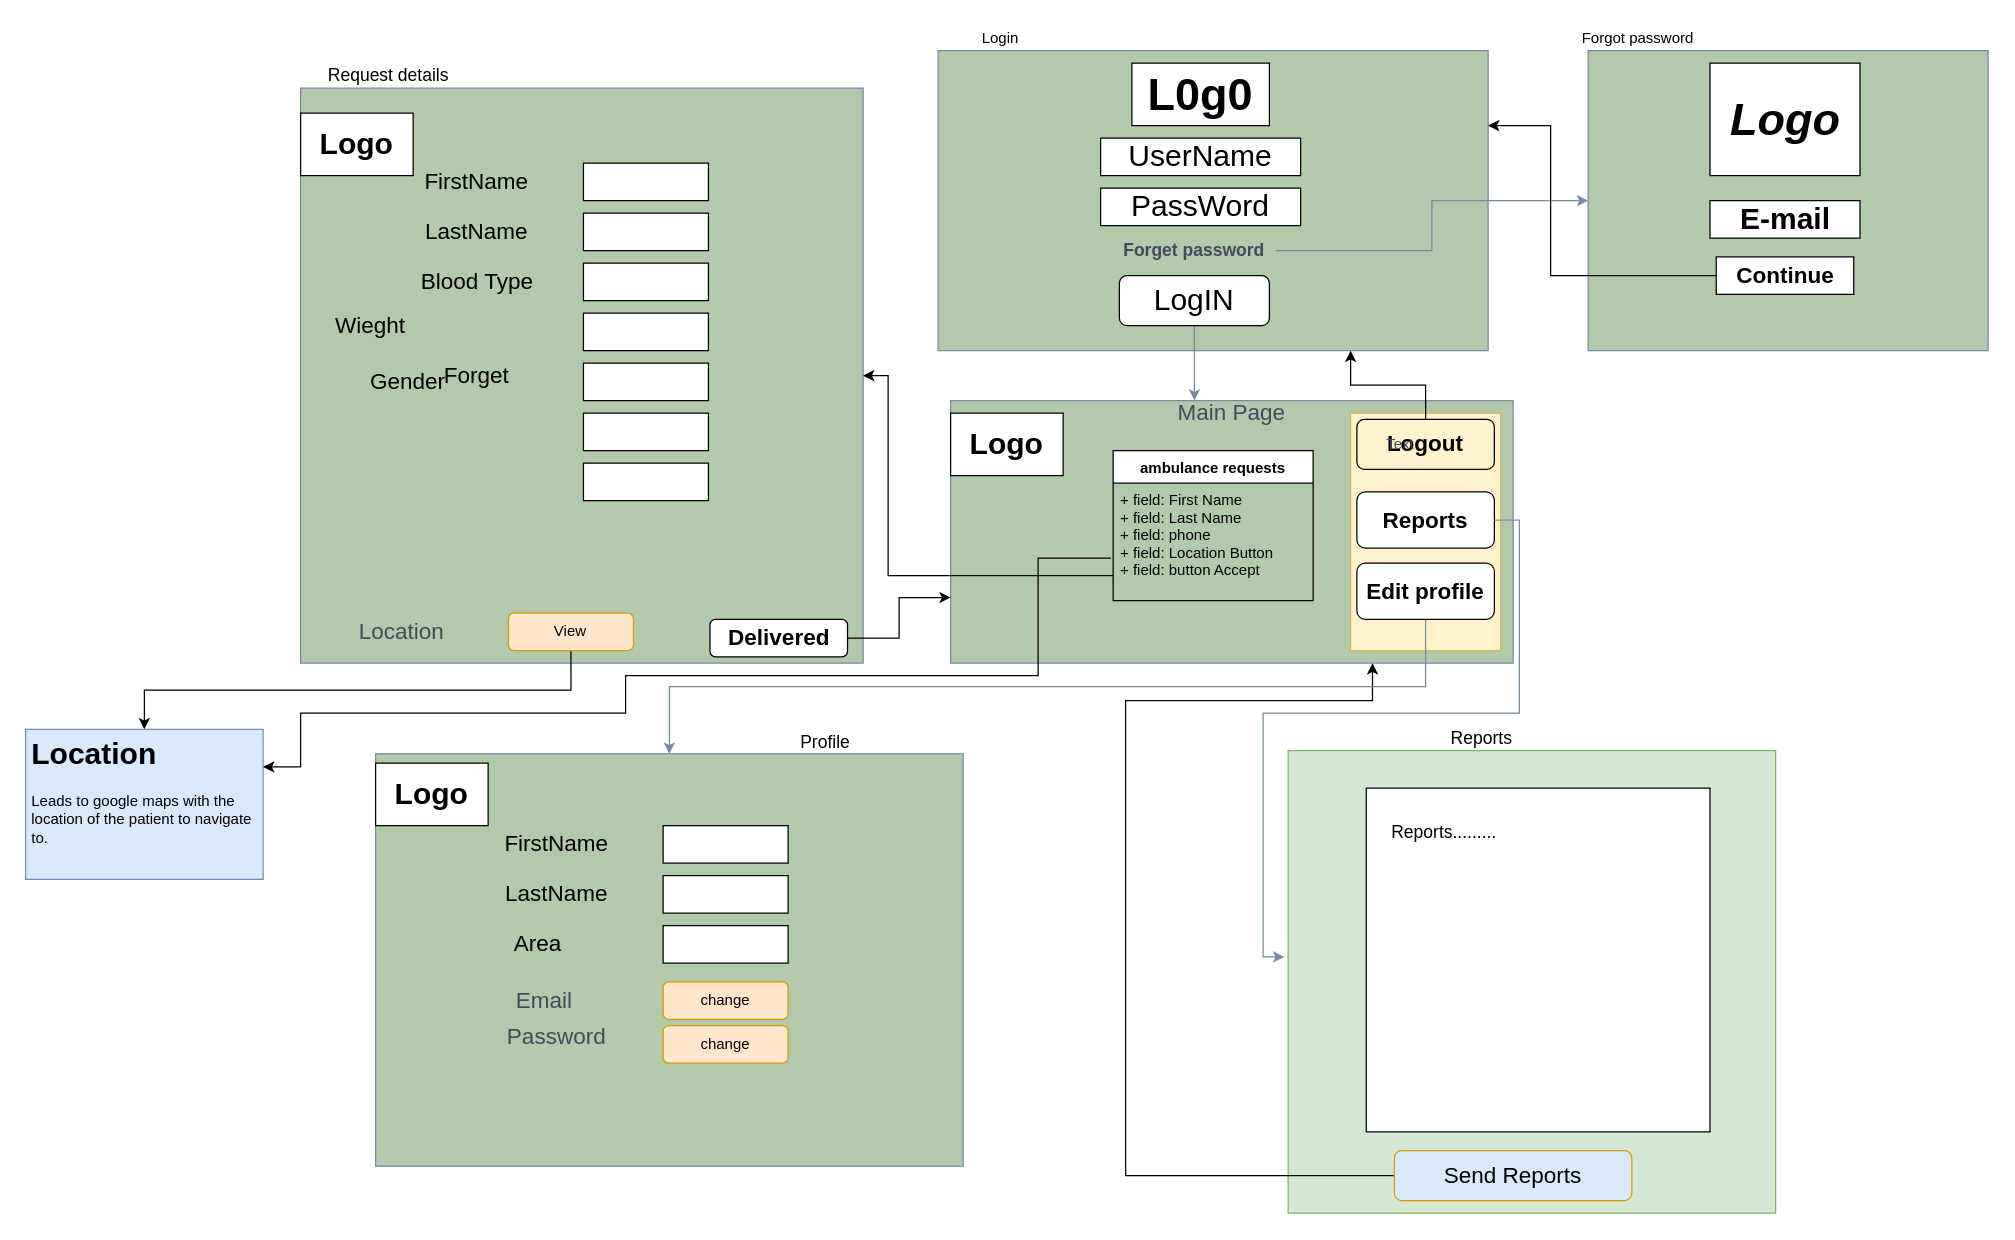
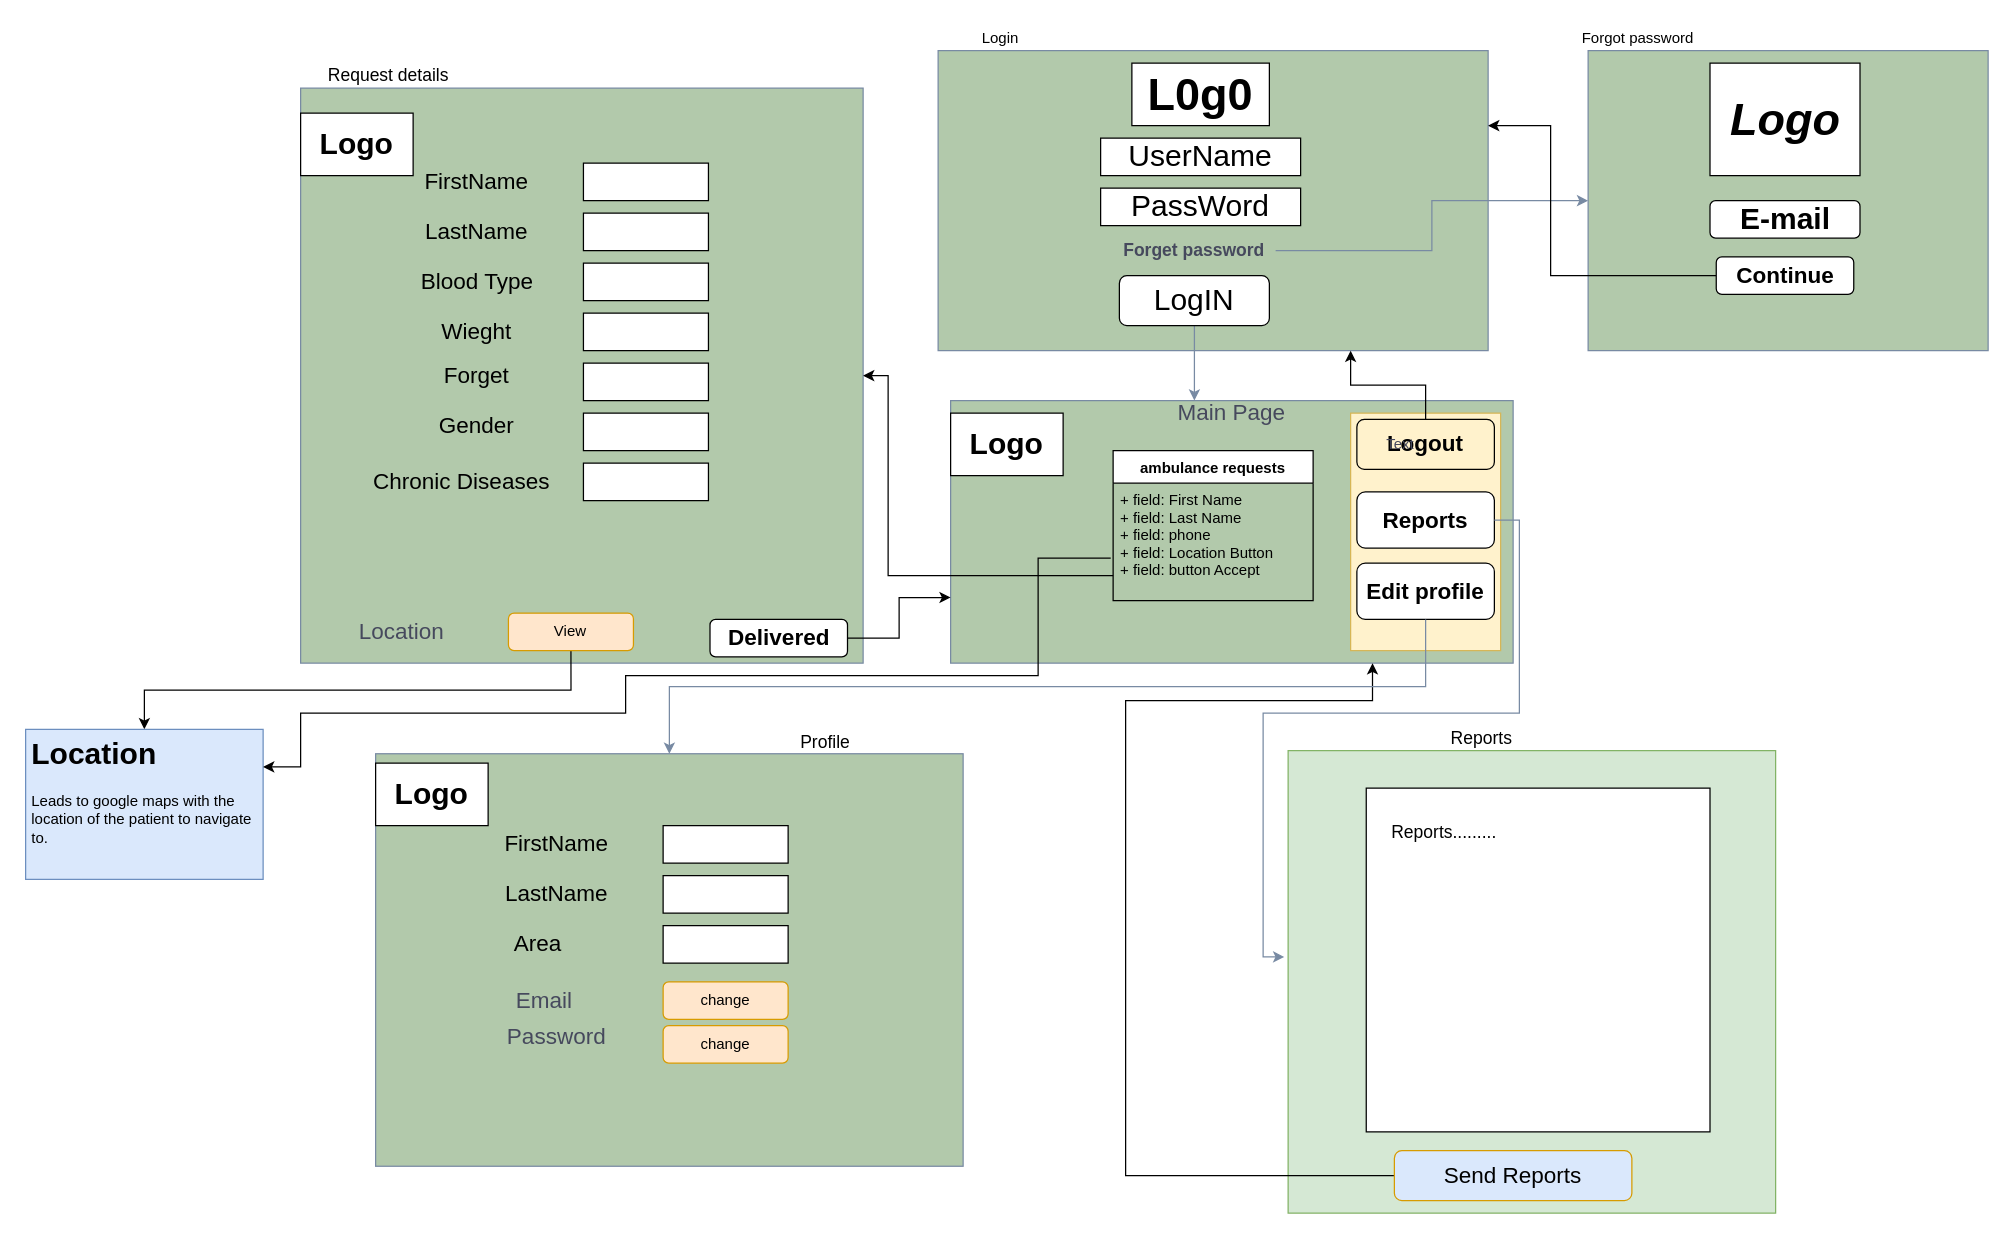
node "E-mail": shape rectangle -> rounded rectangle
node "Continue": shape rectangle -> rounded rectangle
node "Wieght": moved (371, 326) -> (477, 332)
node "Gender": moved (408, 382) -> (477, 426)
node "Chronic Diseases": added
